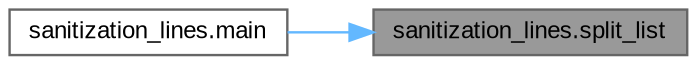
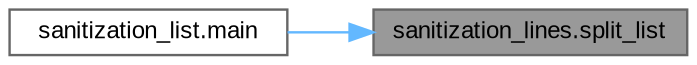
node "sanitization_lines.main": label "sanitization_lines.main" -> "sanitization_list.main"
